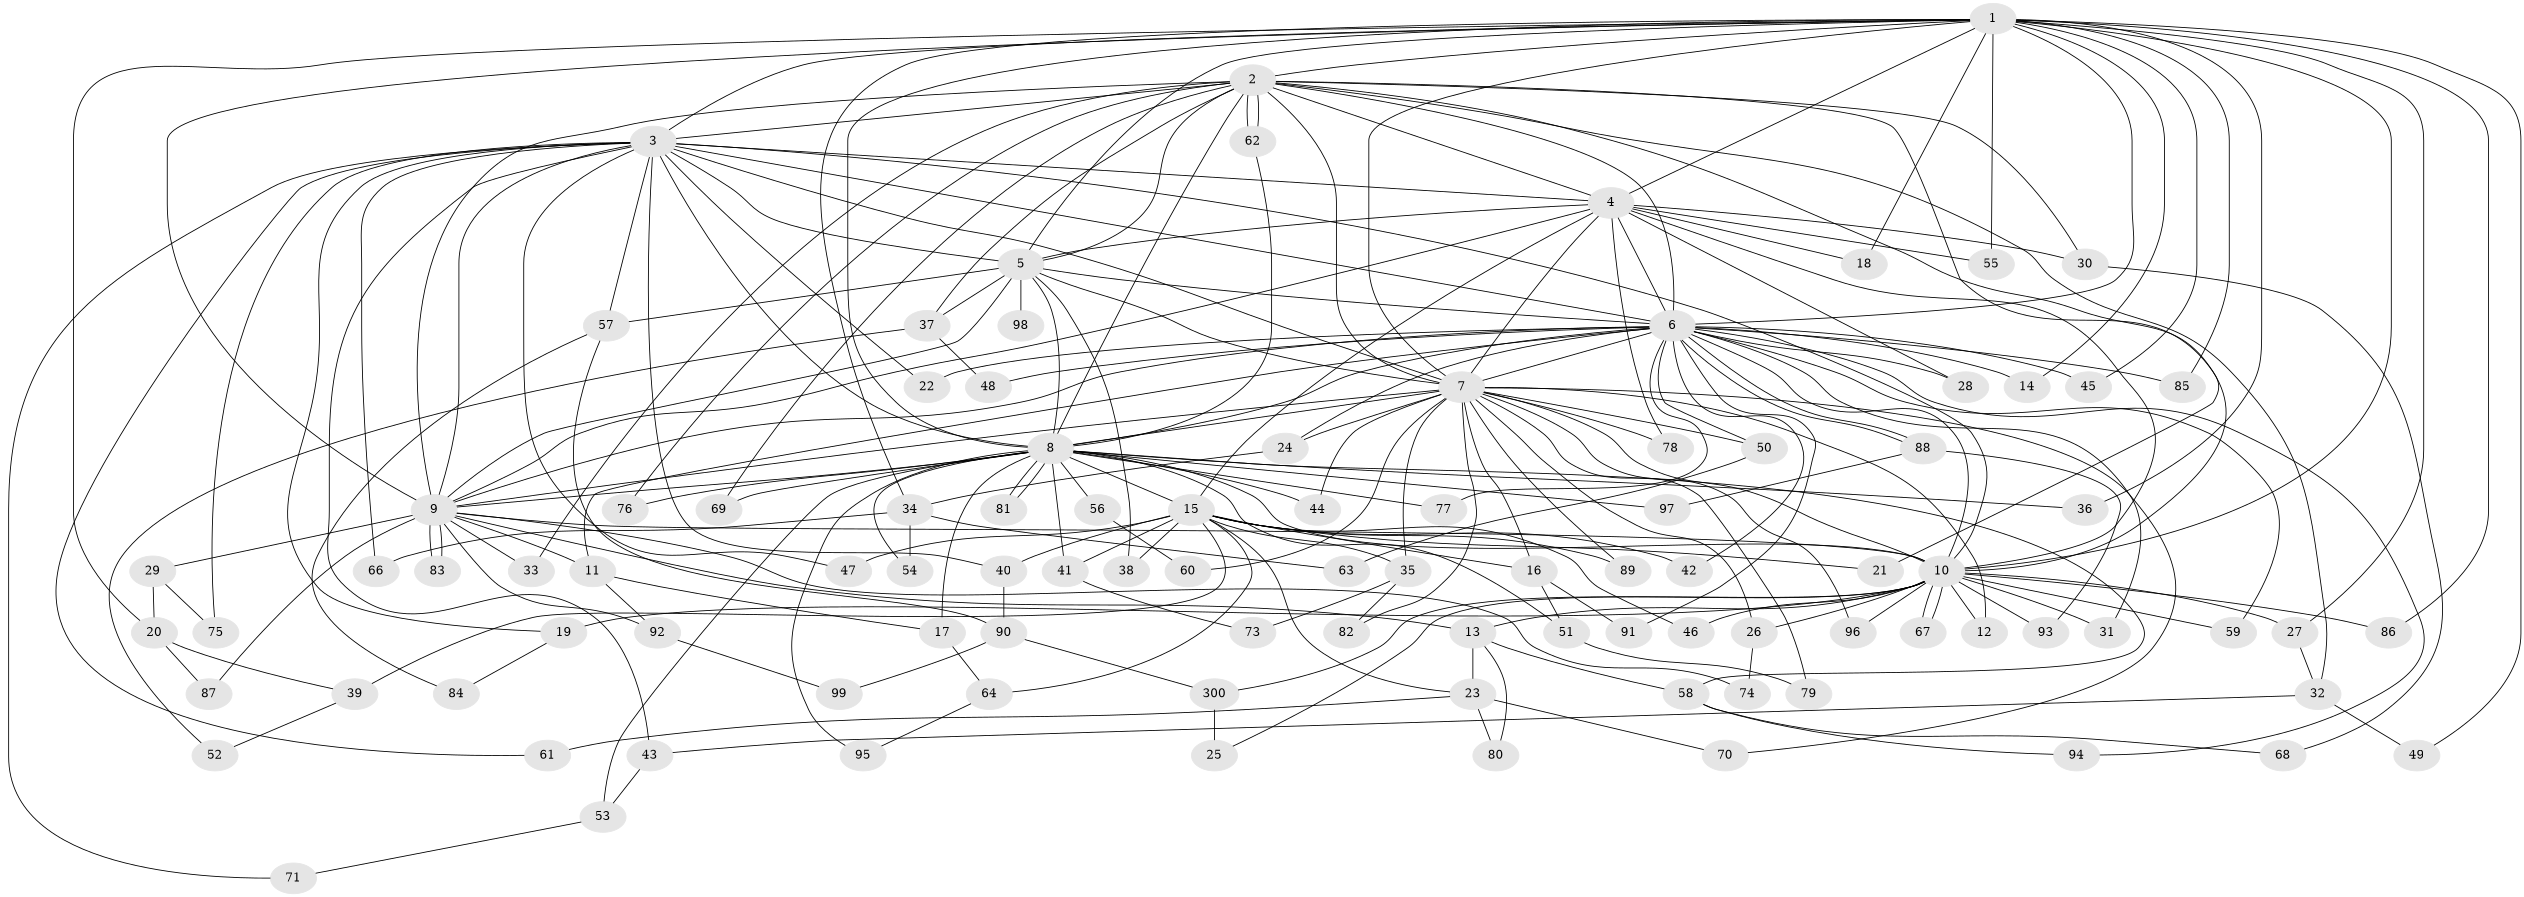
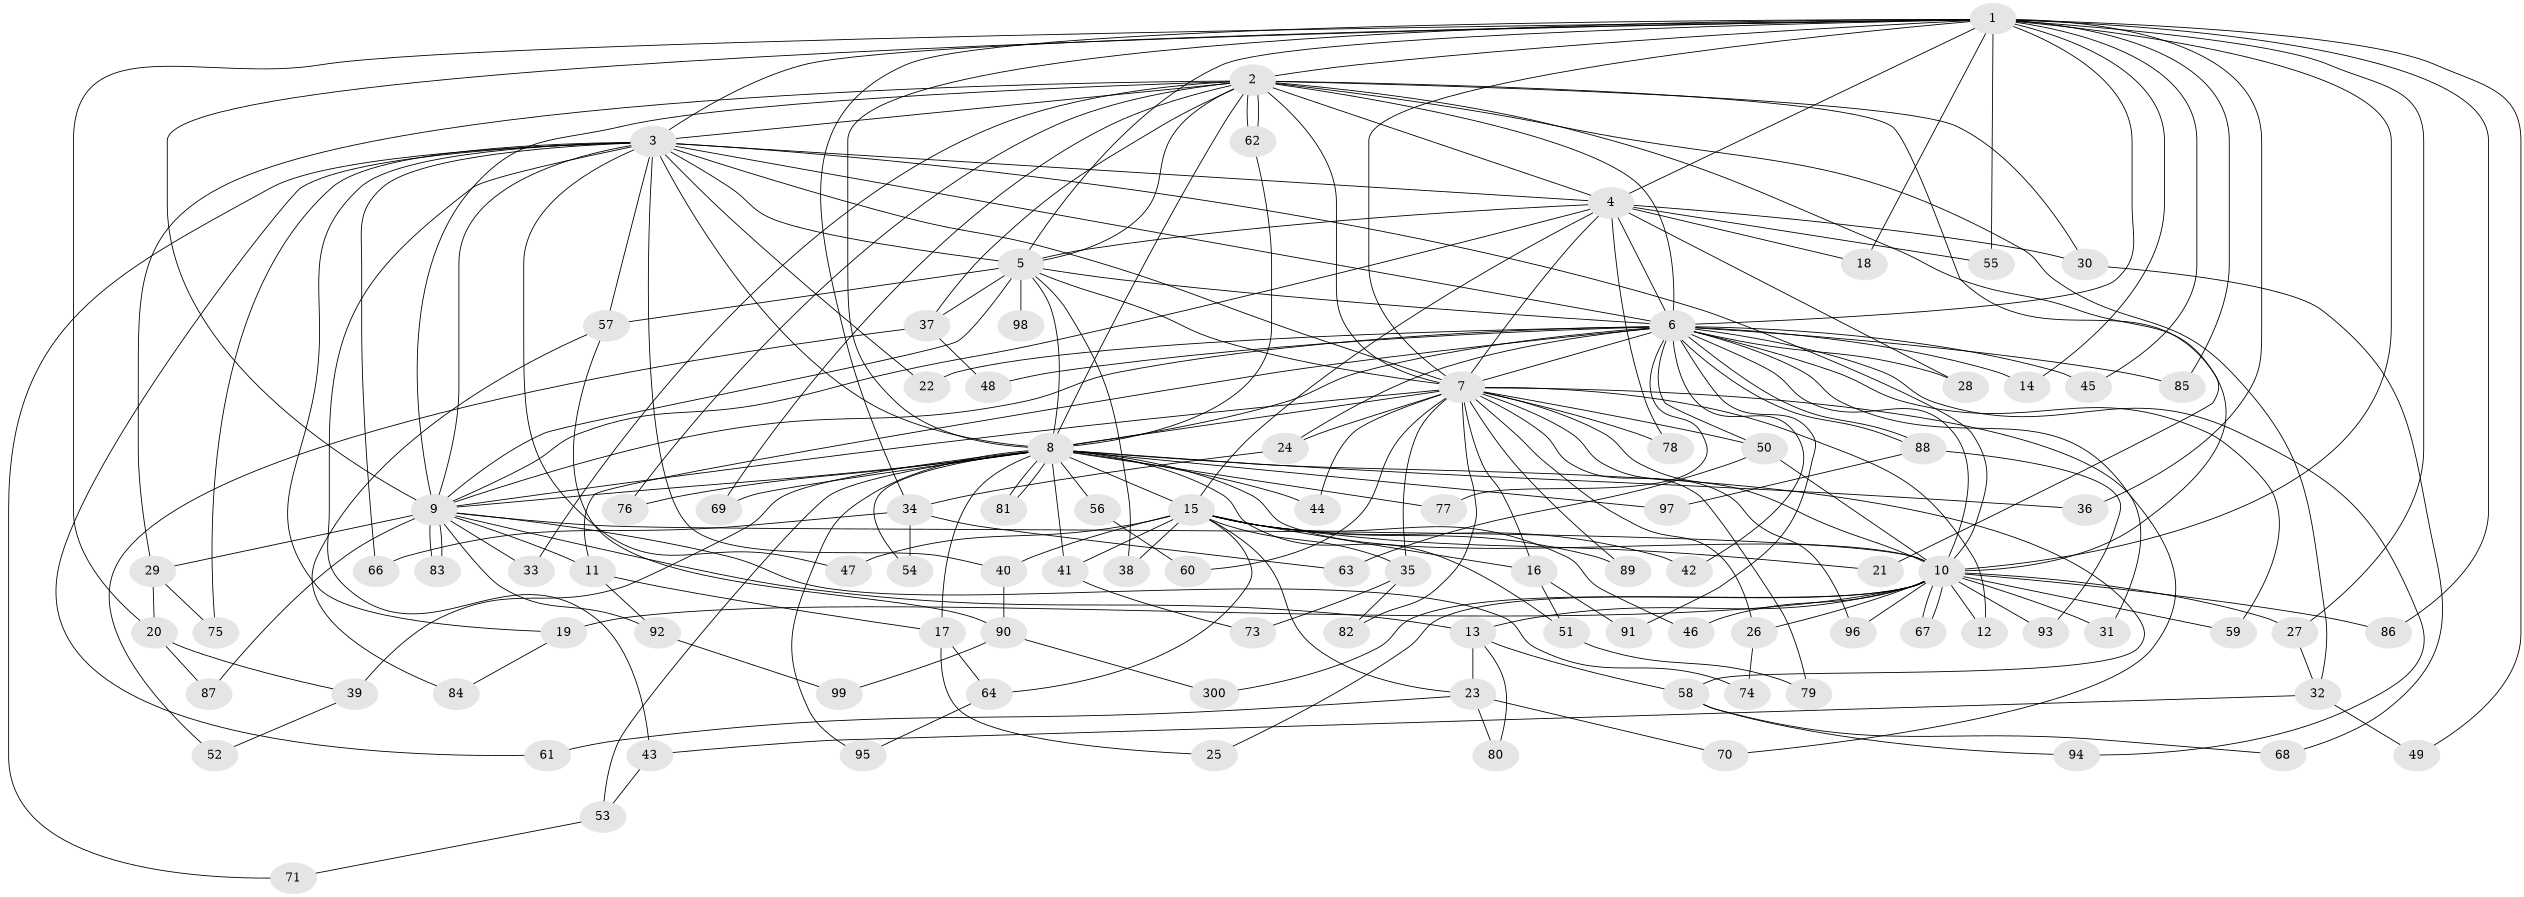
edge "2" -- "29": added
edge "4" -- "10": now "50" -- "10"
edge "15" -- "39": now "8" -- "39"
edge "300" -- "25": now "17" -- "25"
